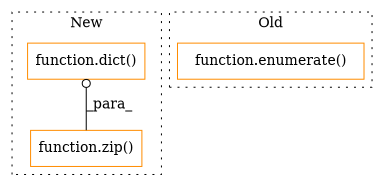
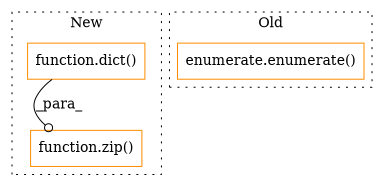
node "function.enumerate()": label "function.enumerate()" -> "enumerate.enumerate()"
edge "function.zip()" -> "function.dict()": reversed
